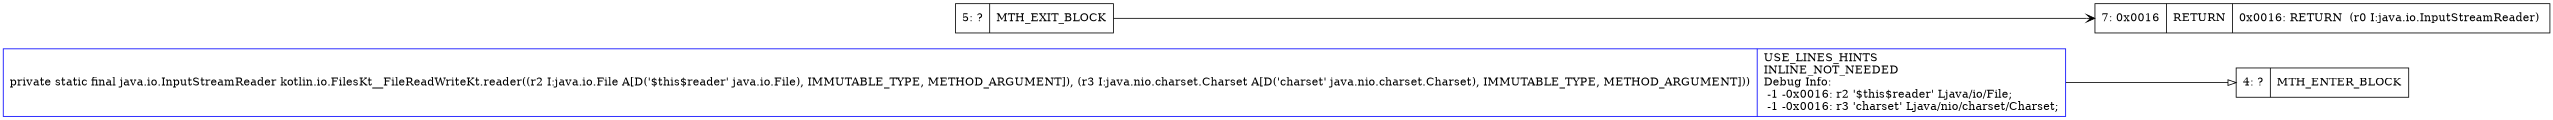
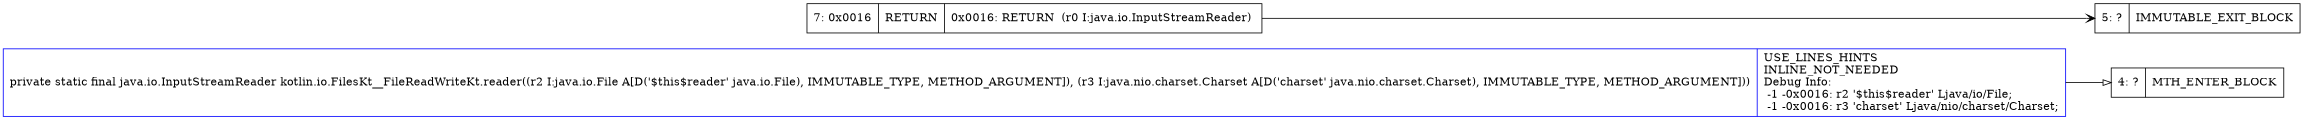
node "5: ?": text "MTH_EXIT_BLOCK" -> "IMMUTABLE_EXIT_BLOCK"
edge "5: ?" -> "7: 0x0016": reversed
